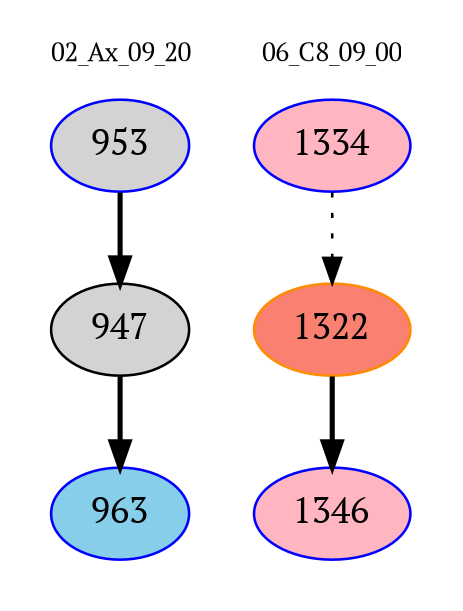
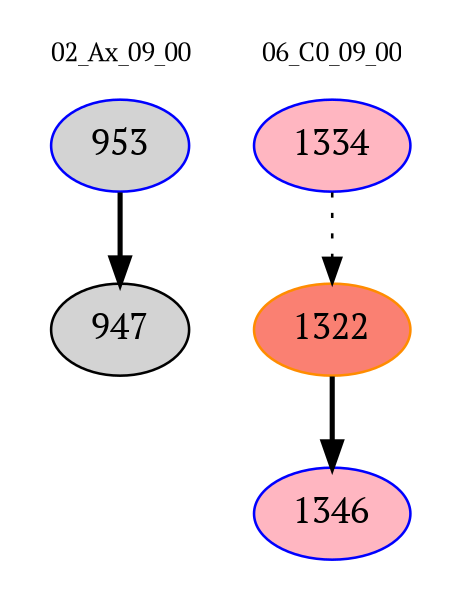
cluster "02_Ax_09_20": label "02_Ax_09_20" -> "02_Ax_09_00"
cluster "06_C8_09_00": label "06_C8_09_00" -> "06_C0_09_00"
node "963": removed
